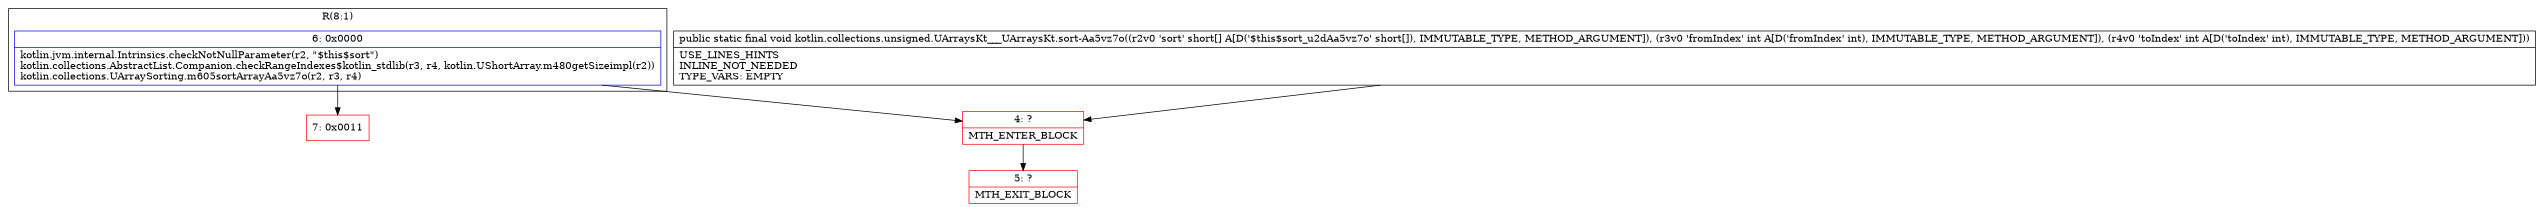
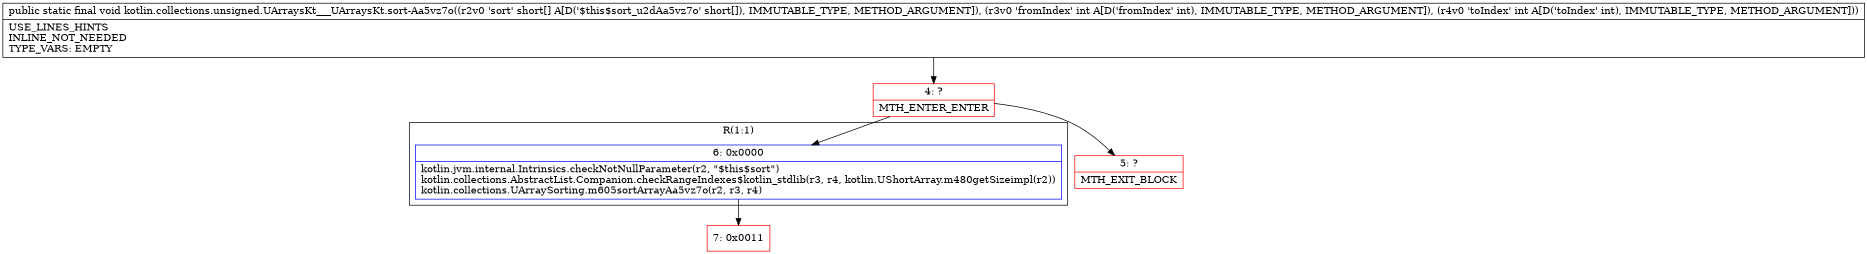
cluster "R(8:1)": label "R(8:1)" -> "R(1:1)"
edge "6: 0x0000" -> "4: ?": reversed
node "4: ?": text "MTH_ENTER_BLOCK" -> "MTH_ENTER_ENTER"
